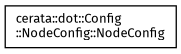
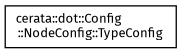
node "cerata::dot::Config ::NodeConfig::NodeConfig": label "cerata::dot::Config ::NodeConfig::NodeConfig" -> "cerata::dot::Config ::NodeConfig::TypeConfig"
